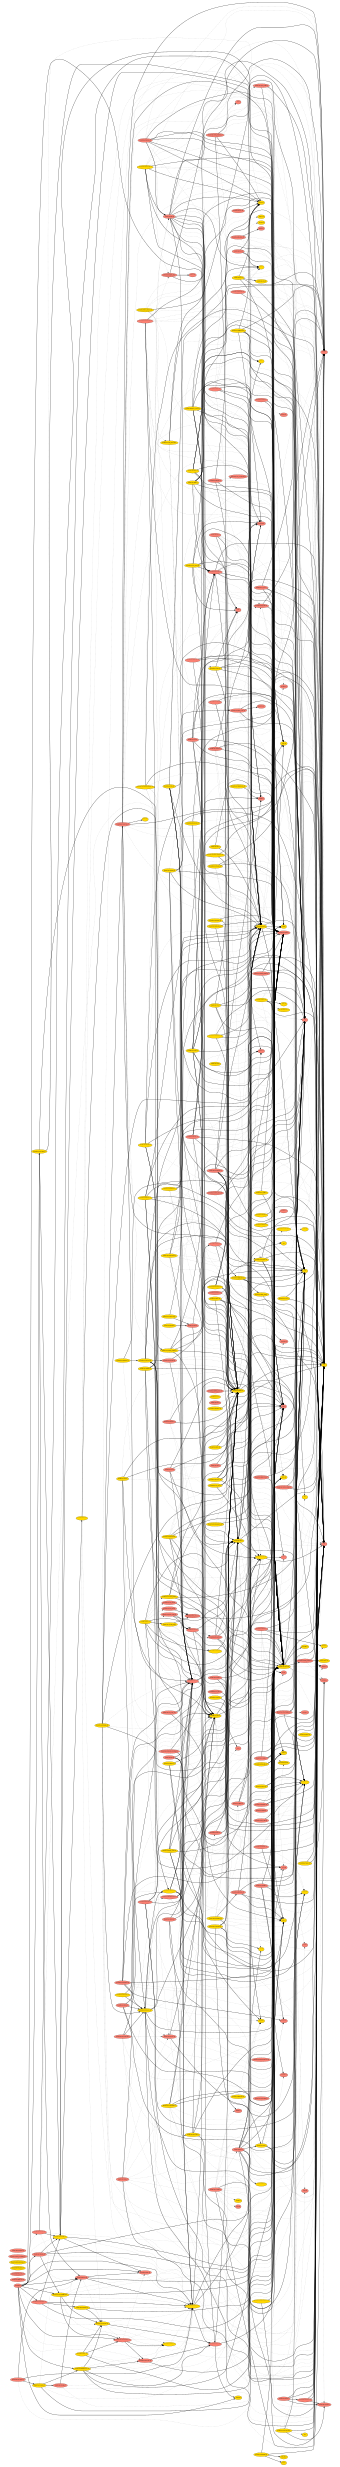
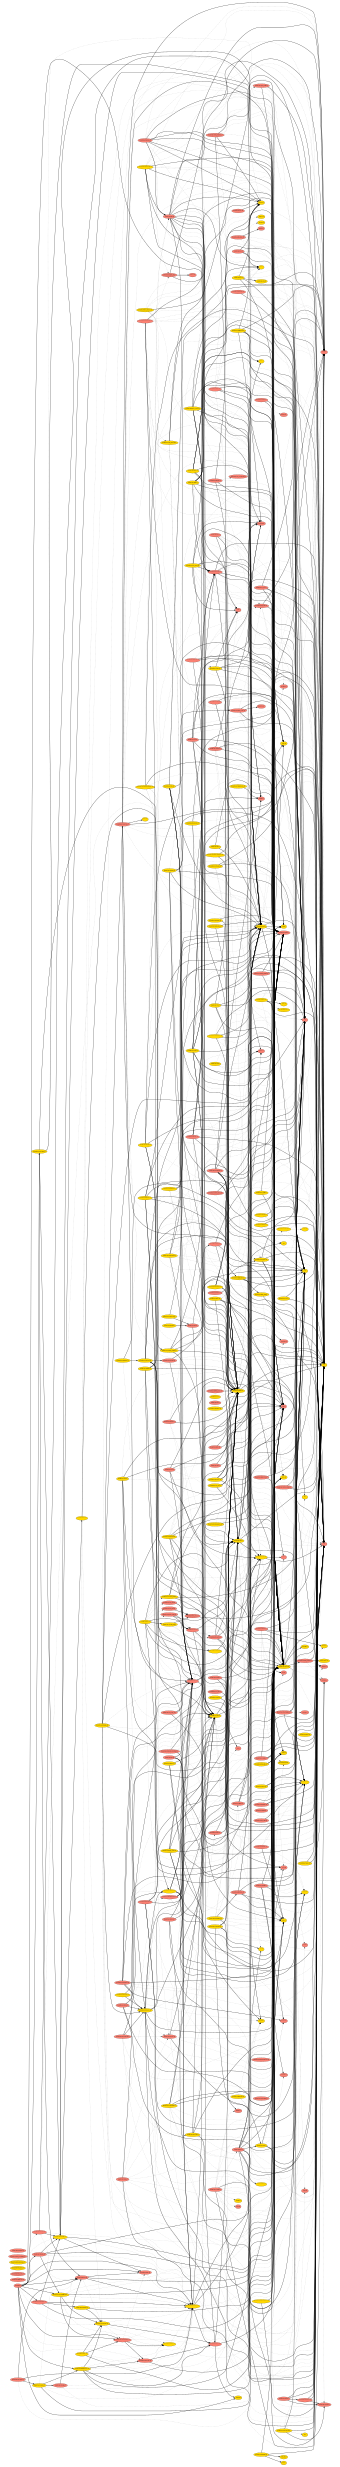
node "array": removed
node "fpformat.py": removed
node "pythonFiles/mover.py": fillcolor gold -> salmon
edge "pythonFiles/MainMenuPlugin.py" -> "pythonFiles/item.py": style dotted -> bold
edge "pythonFiles/imdb.py" -> "pythonFiles/config.py": style dotted -> bold
